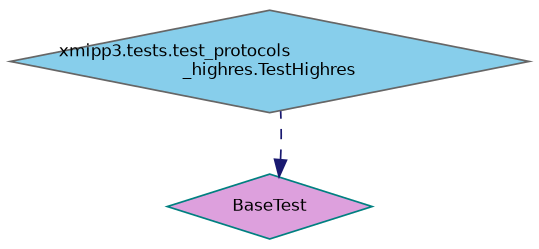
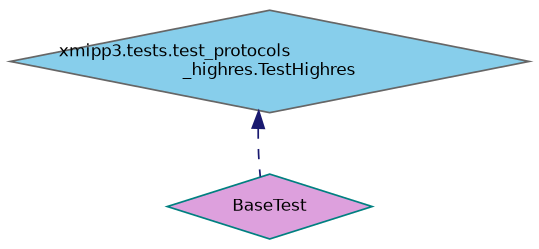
edge "xmipp3.tests.test_protocols _highres.TestHighres" -> "BaseTest": reversed
